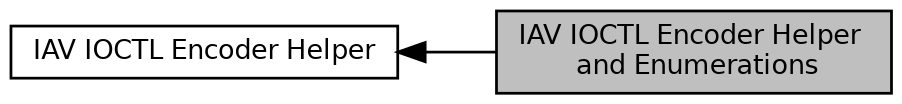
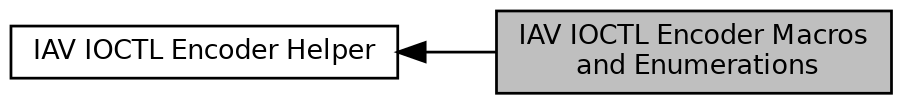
node "IAV IOCTL Encoder Helper and Enumerations": label "IAV IOCTL Encoder Helper and Enumerations" -> "IAV IOCTL Encoder Macros and Enumerations"
